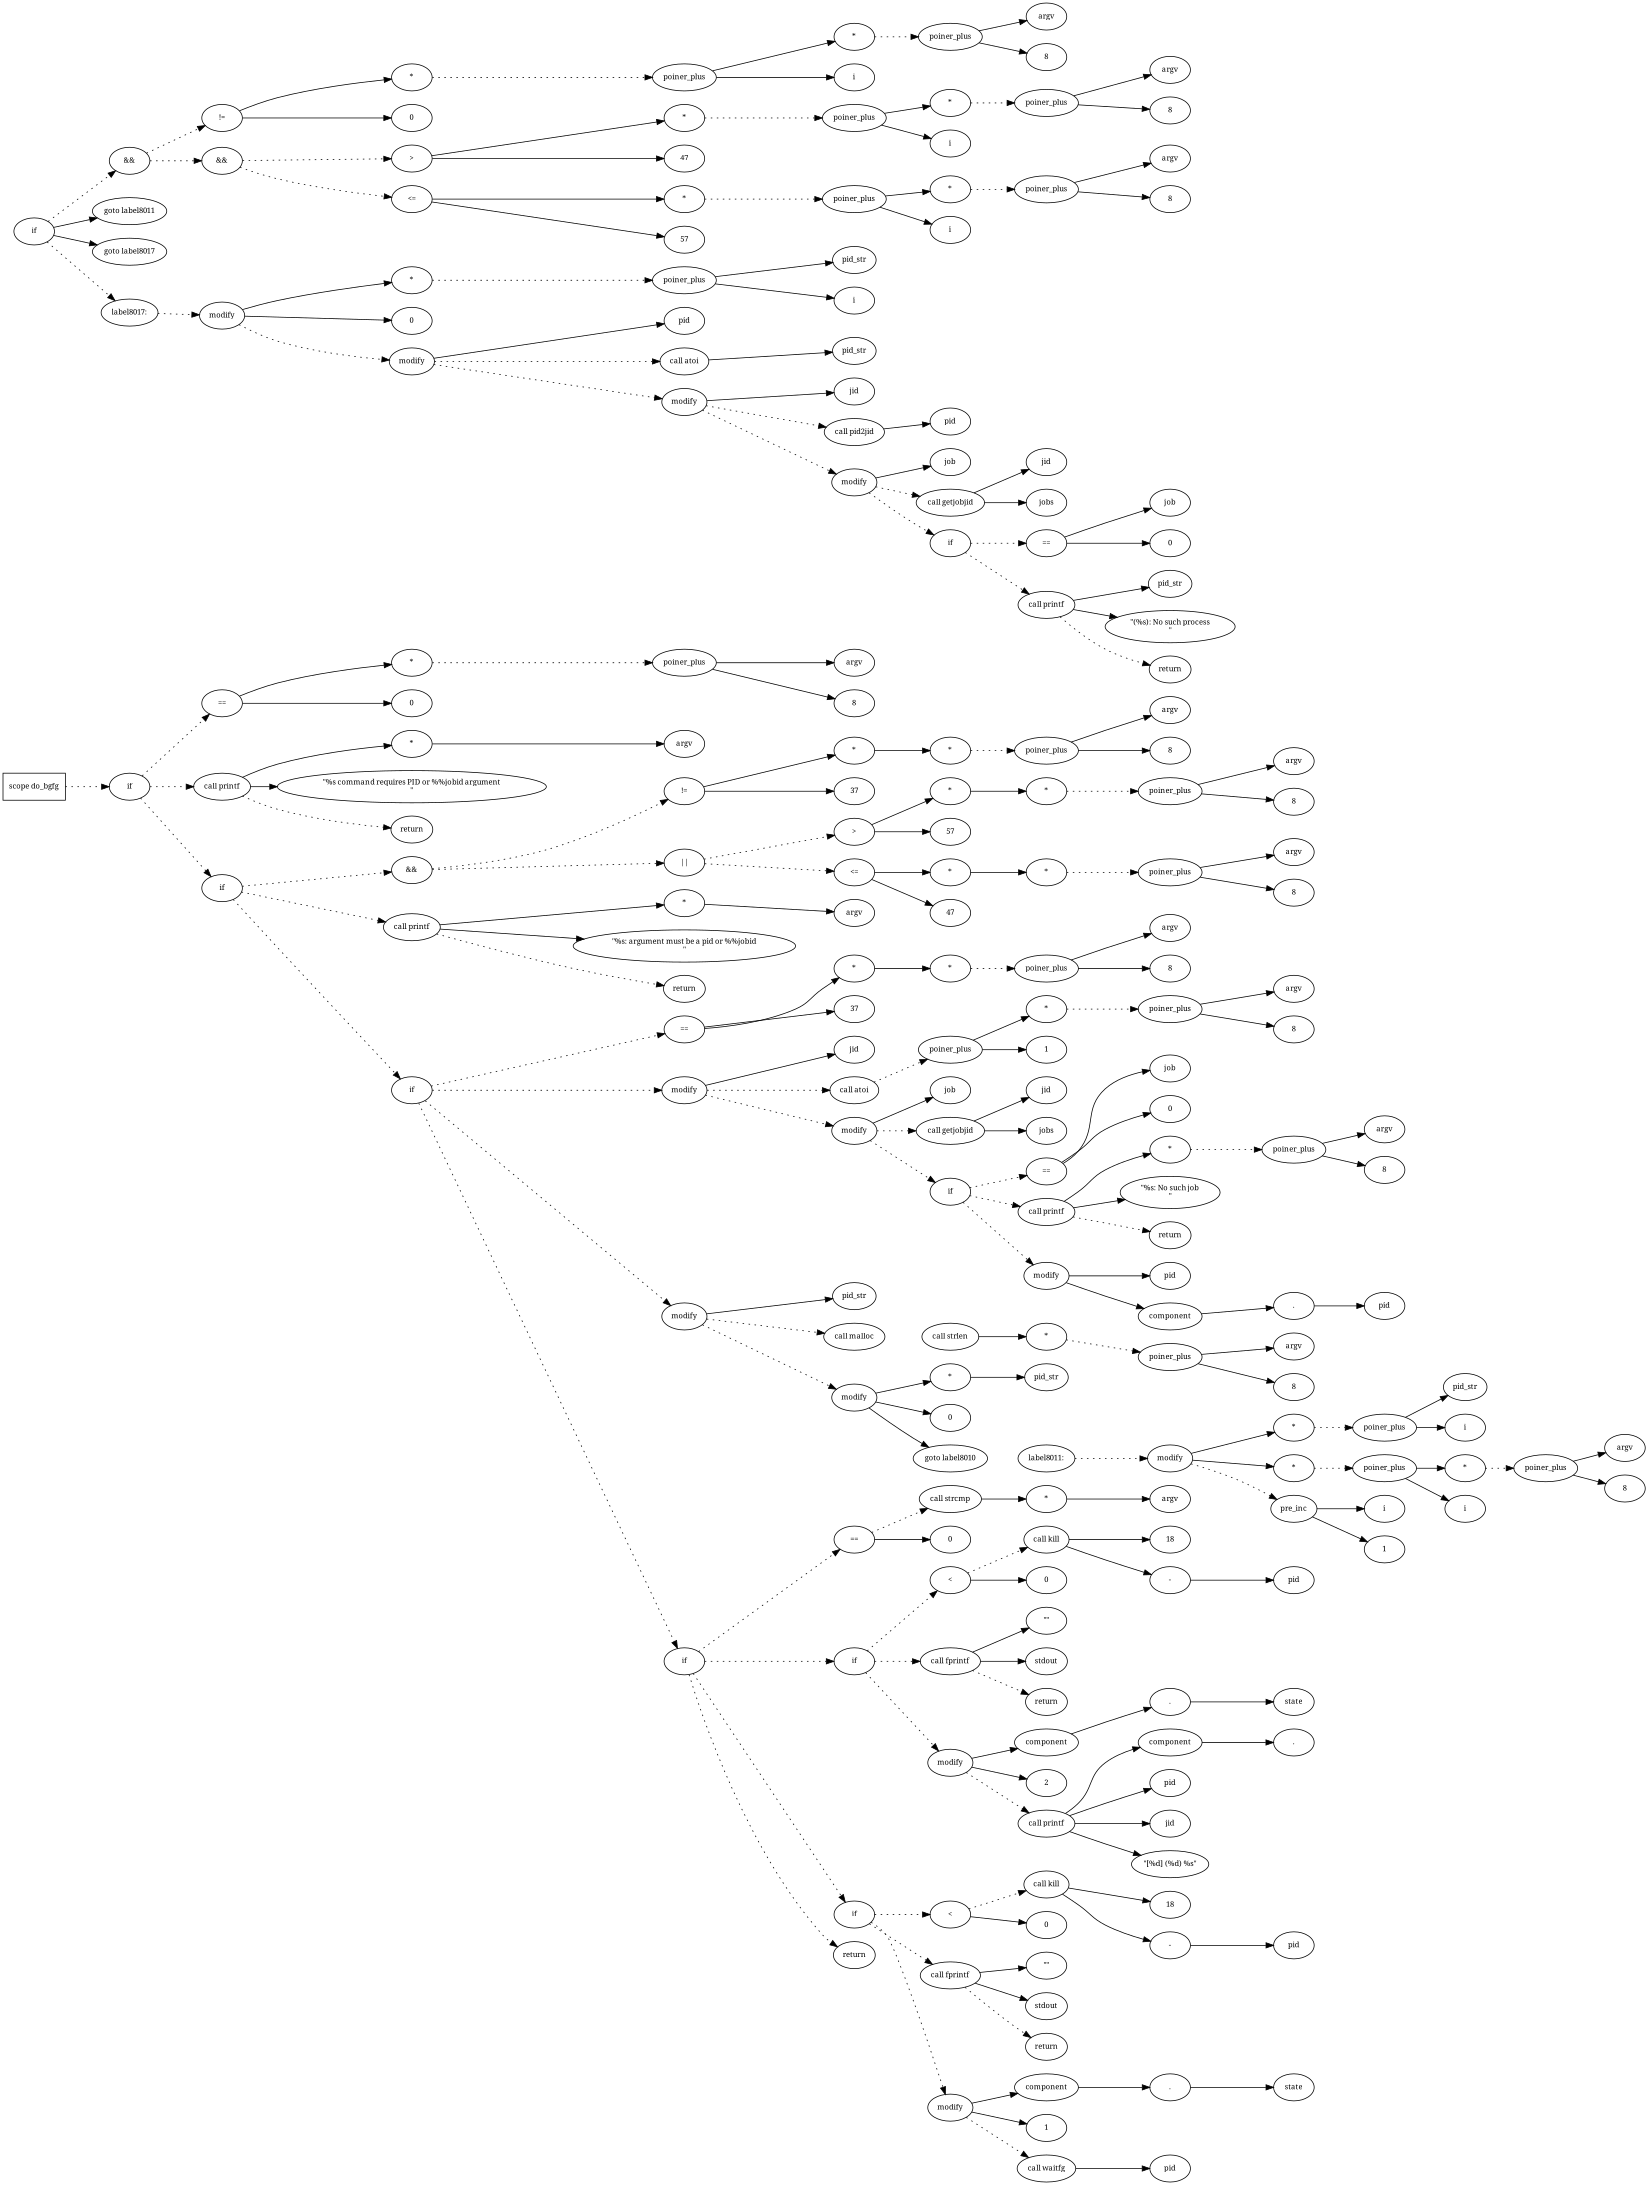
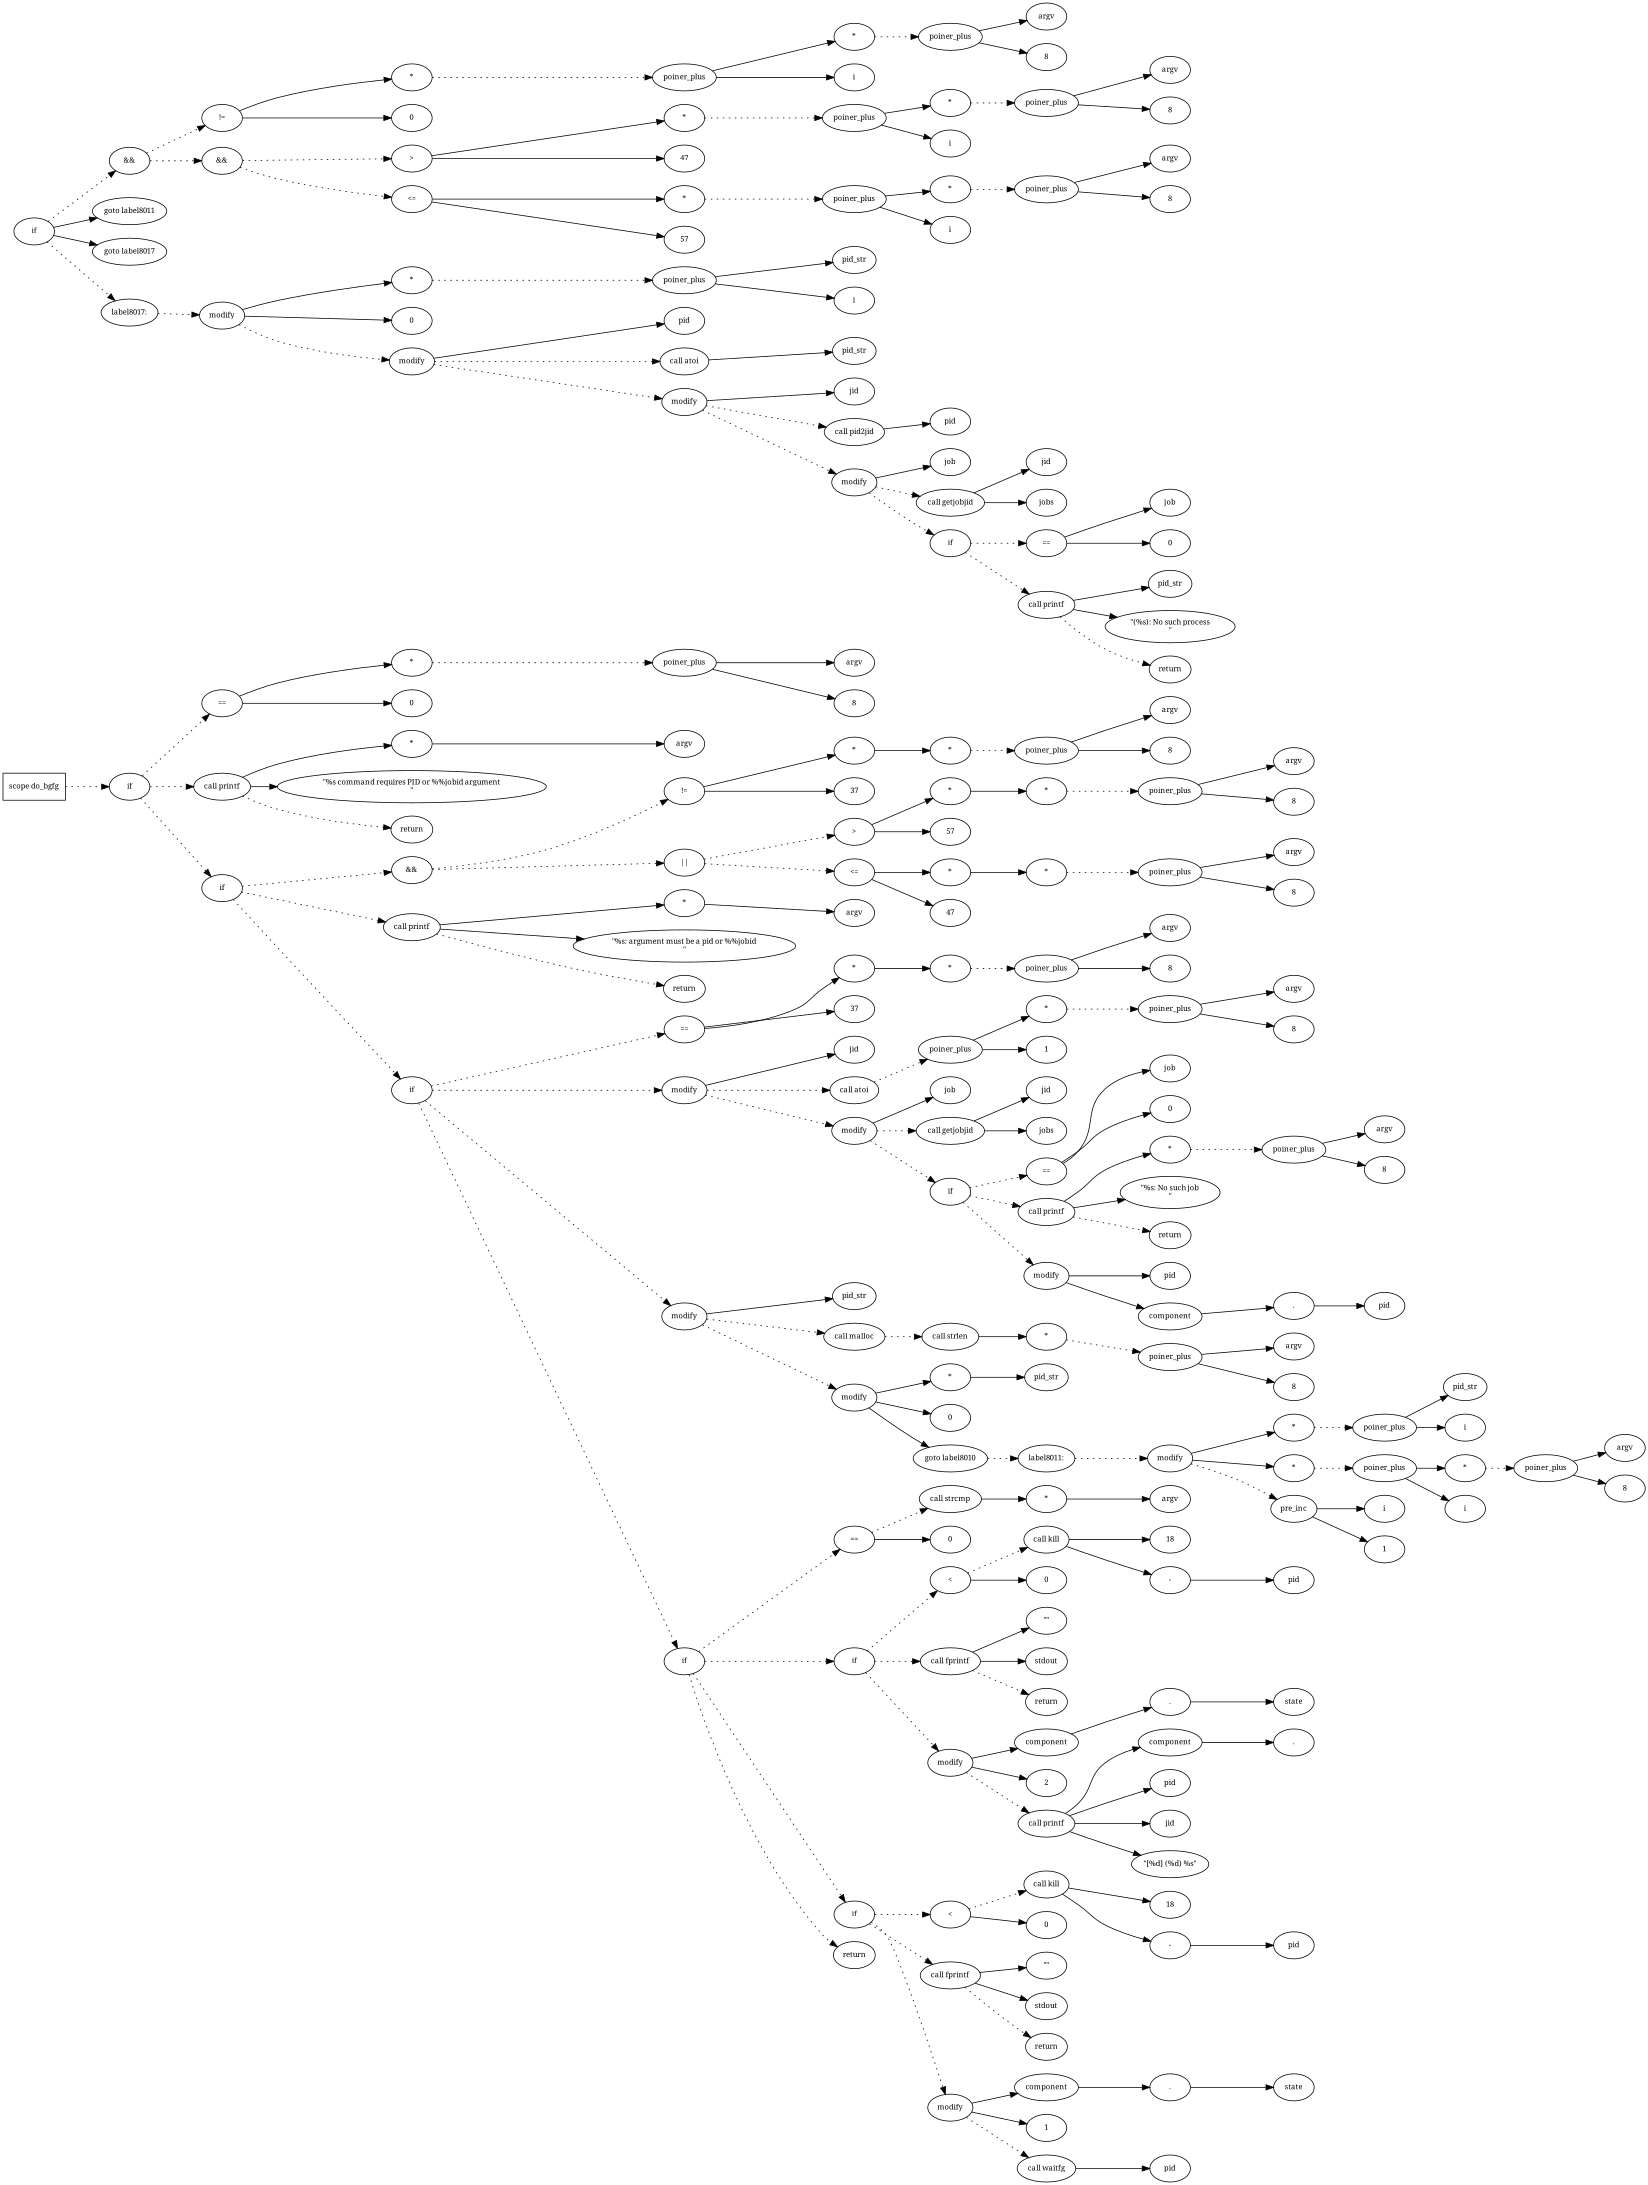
edge "call malloc" -> "call strlen": added
edge "goto label8010" -> "label8011:": added
